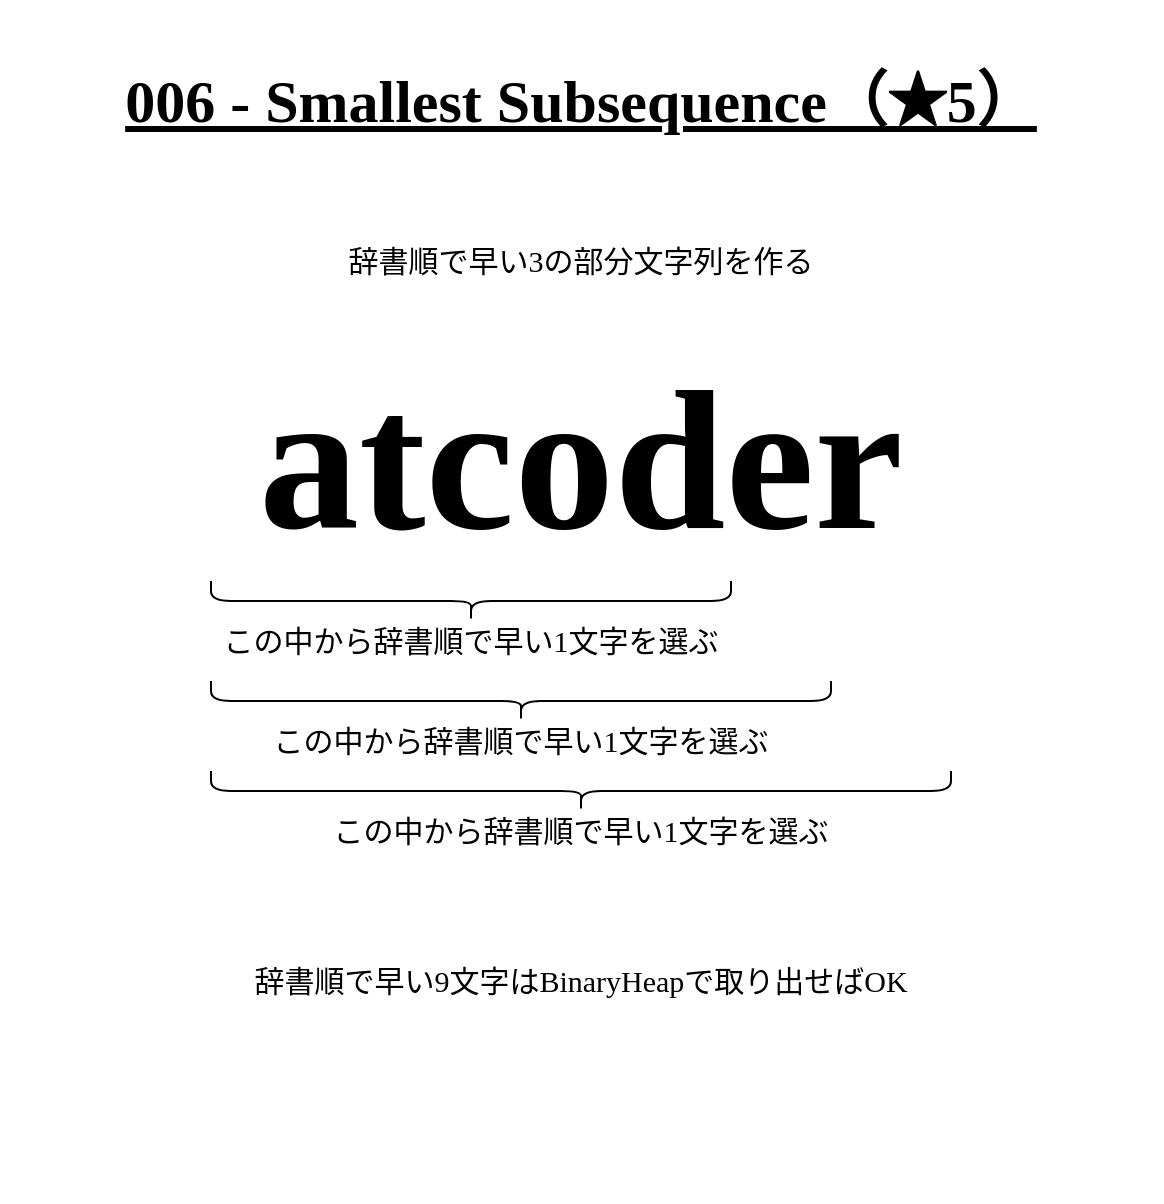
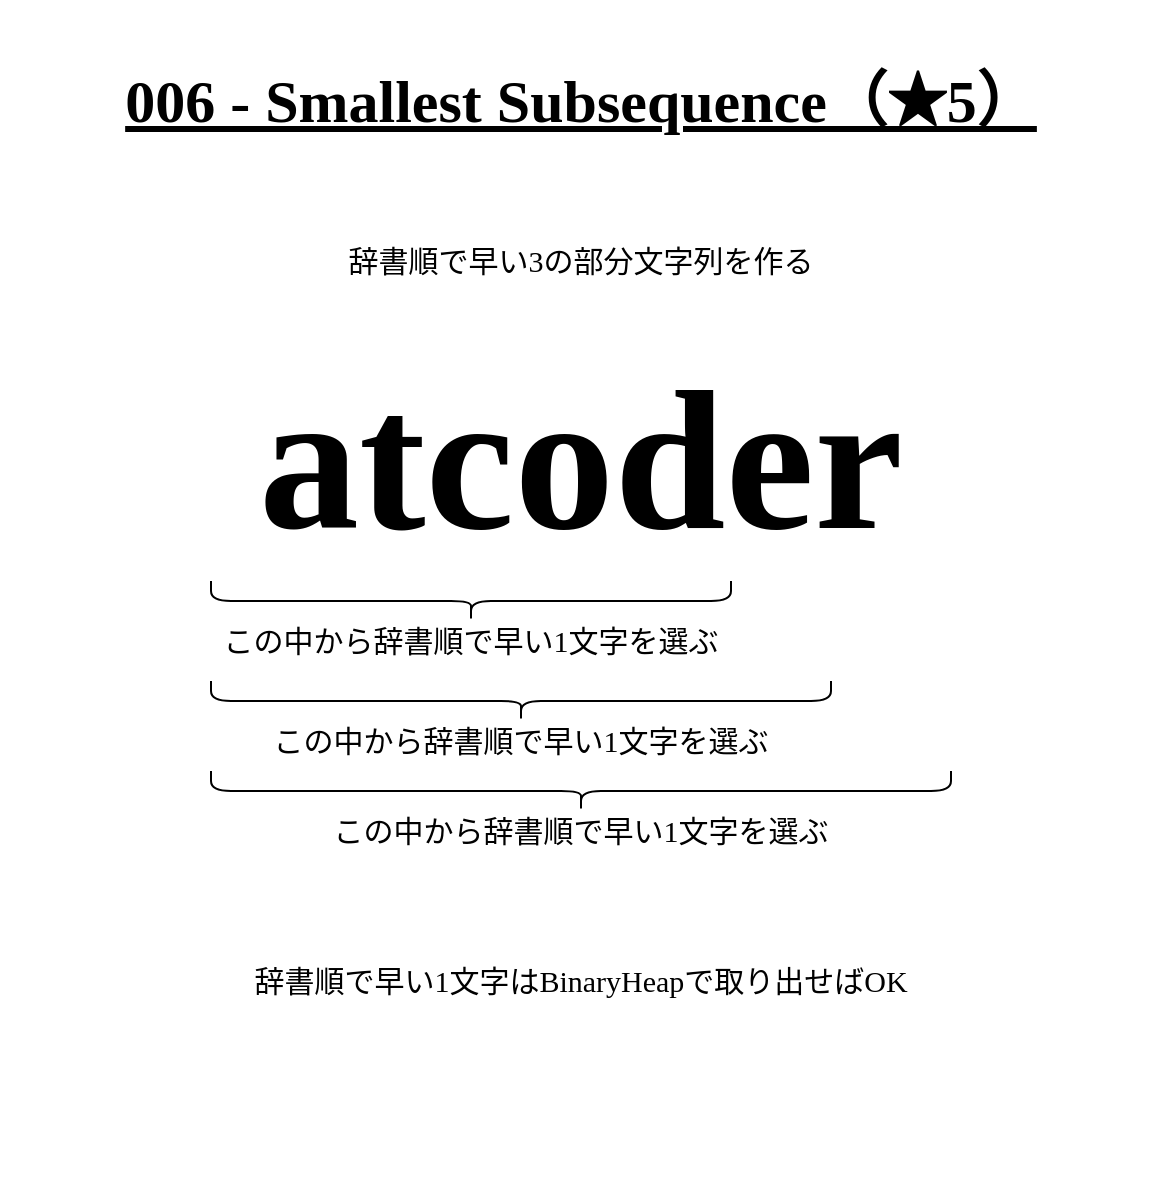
node "辞書順で早い9文字はBinaryHeapで取り出せばOK": label "辞書順で早い9文字はBinaryHeapで取り出せばOK" -> "辞書順で早い1文字はBinaryHeapで取り出せばOK"
